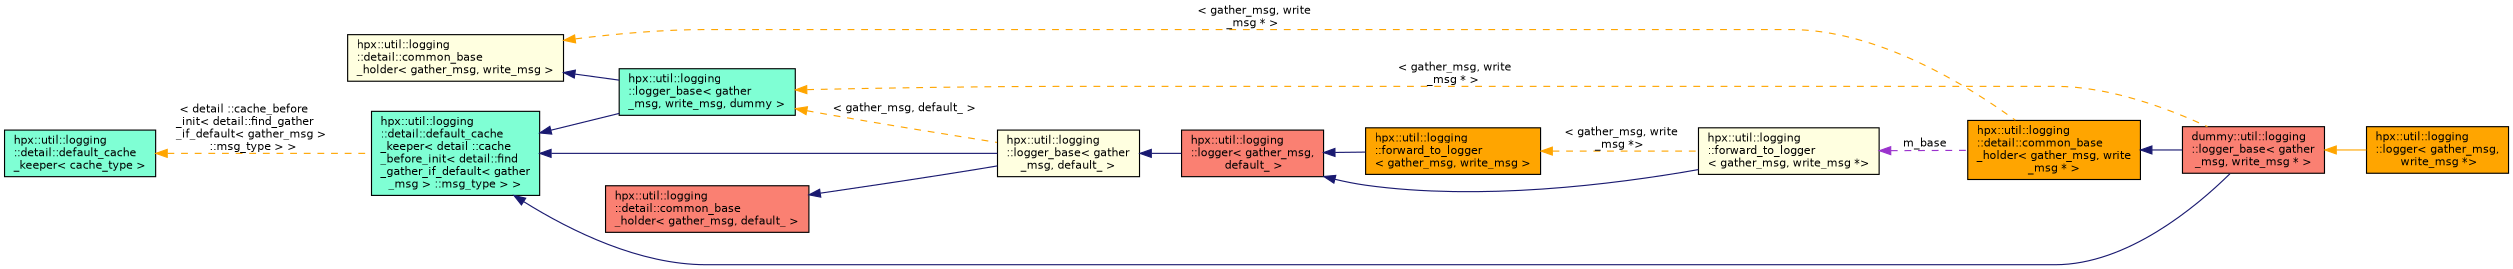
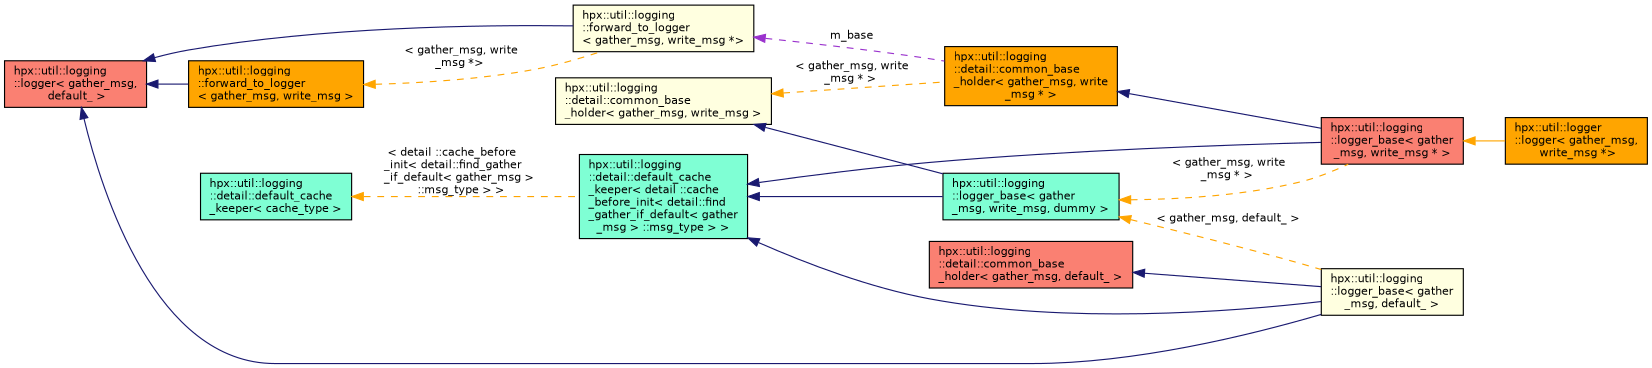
node "dummy::util::logging ::logger_base< gather _msg, write_msg * >": label "dummy::util::logging ::logger_base< gather _msg, write_msg * >" -> "hpx::util::logging ::logger_base< gather _msg, write_msg * >"
node "hpx::util::logging ::logger< gather_msg, write_msg *>": label "hpx::util::logging ::logger< gather_msg, write_msg *>" -> "hpx::util::logger ::logger< gather_msg, write_msg *>"
edge "hpx::util::logging ::logger< gather_msg, default_ >" -> "hpx::util::logging ::logger_base< gather _msg, default_ >": reversed
